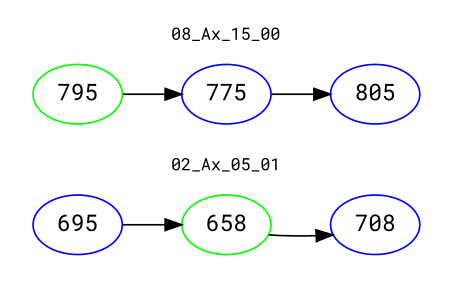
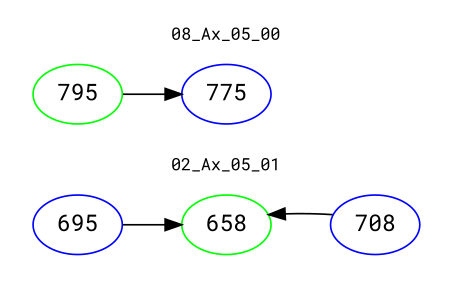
cluster "08_Ax_15_00": label "08_Ax_15_00" -> "08_Ax_05_00"
node "805": removed
edge "658" -> "708": reversed
